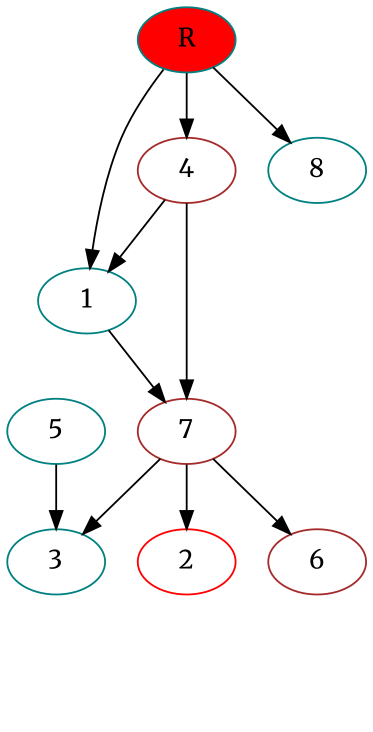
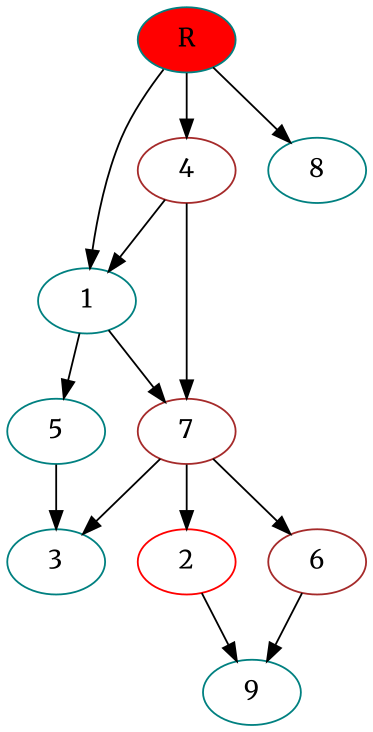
edge "1" -> "5": added
node "9": added
